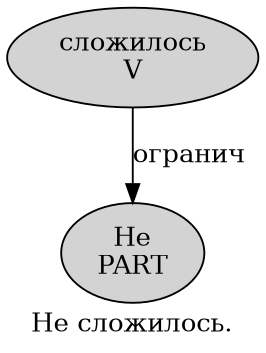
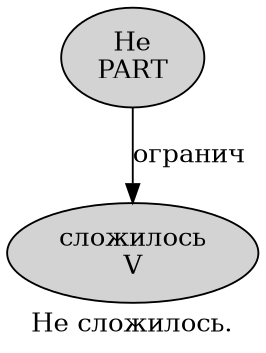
edge "сложилось V" -> "Не PART": reversed
